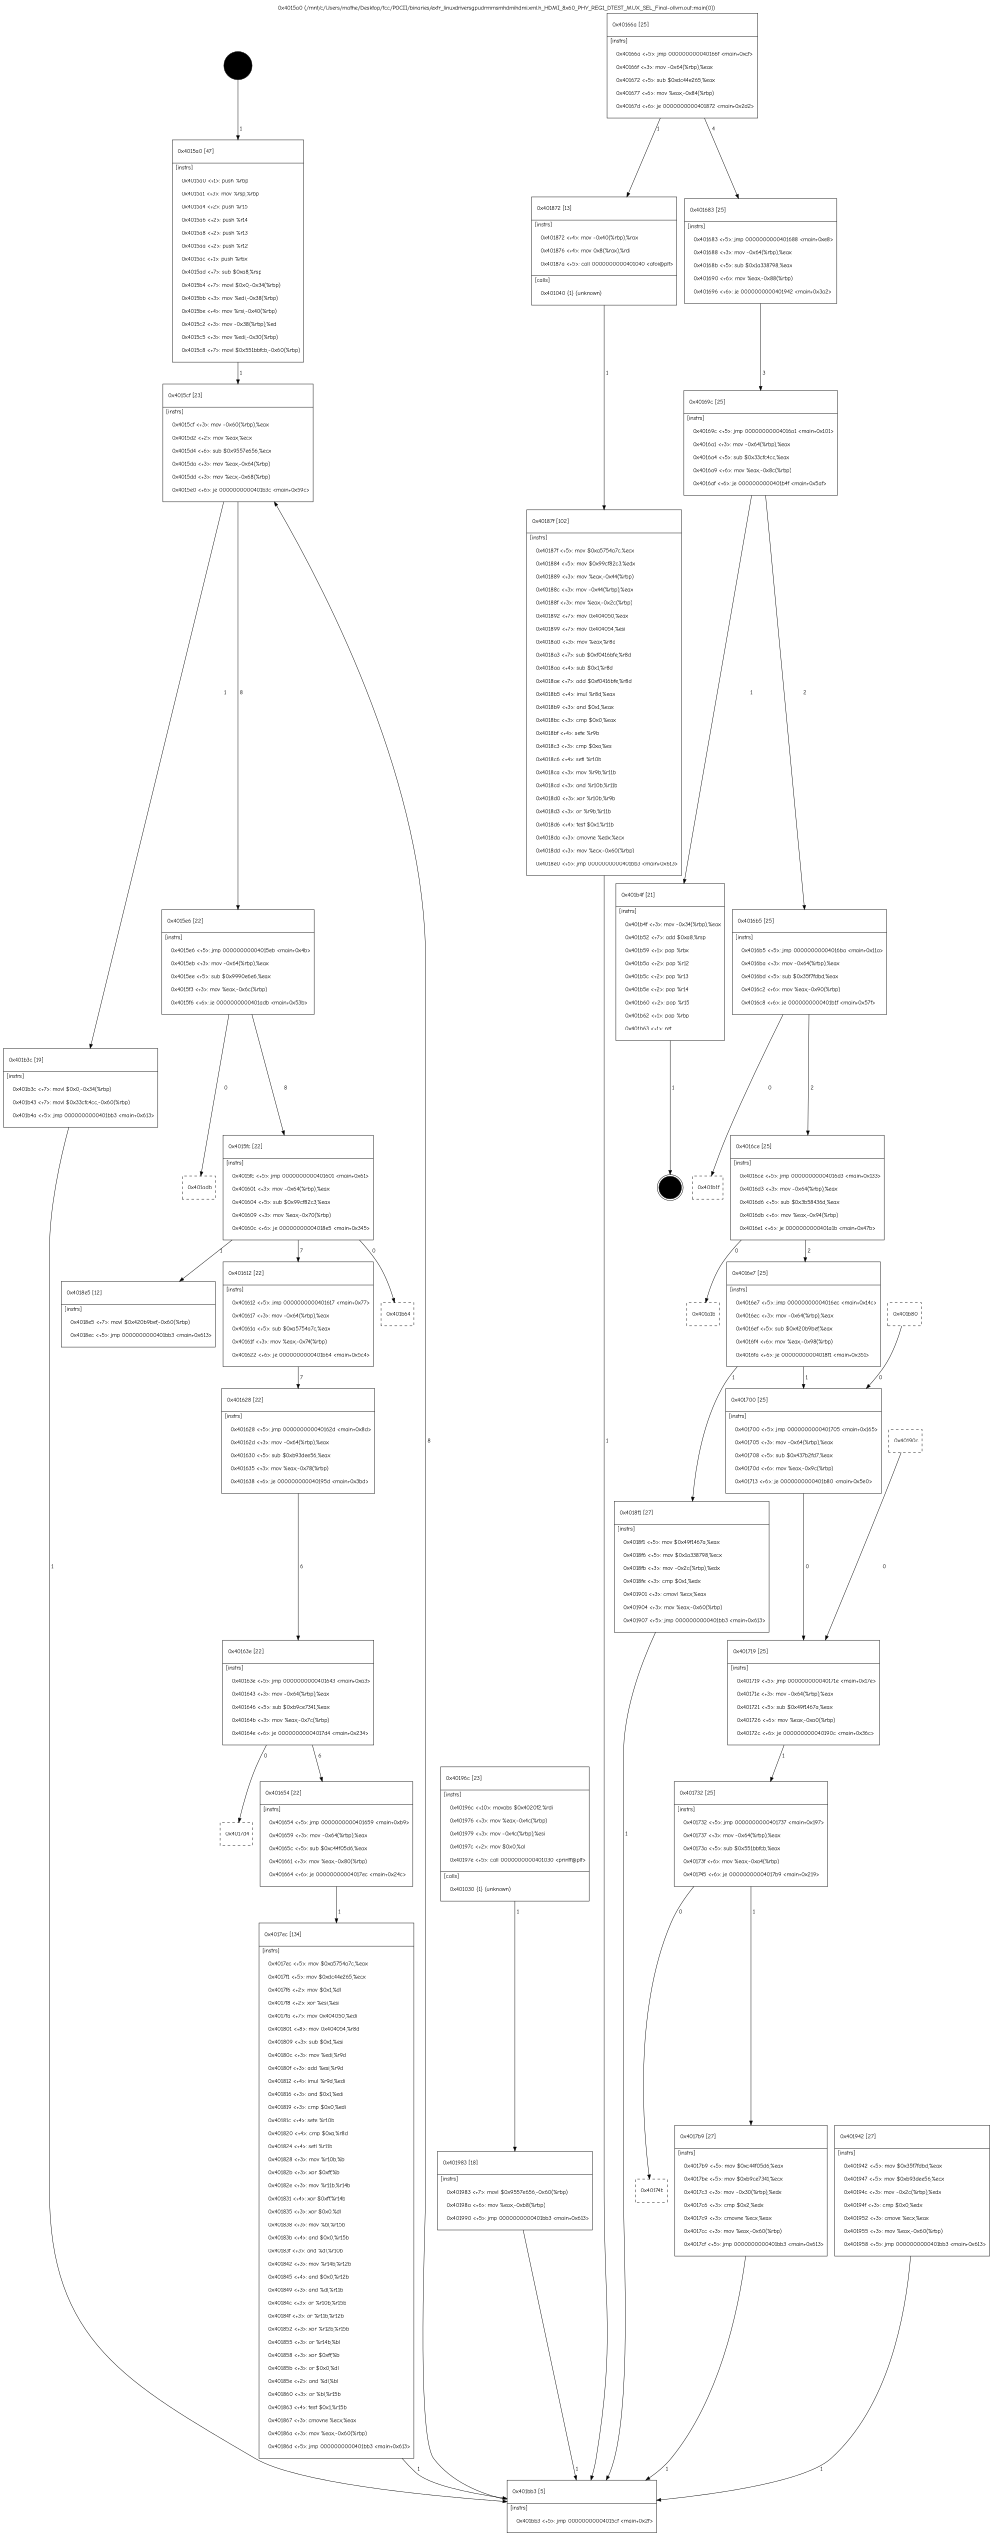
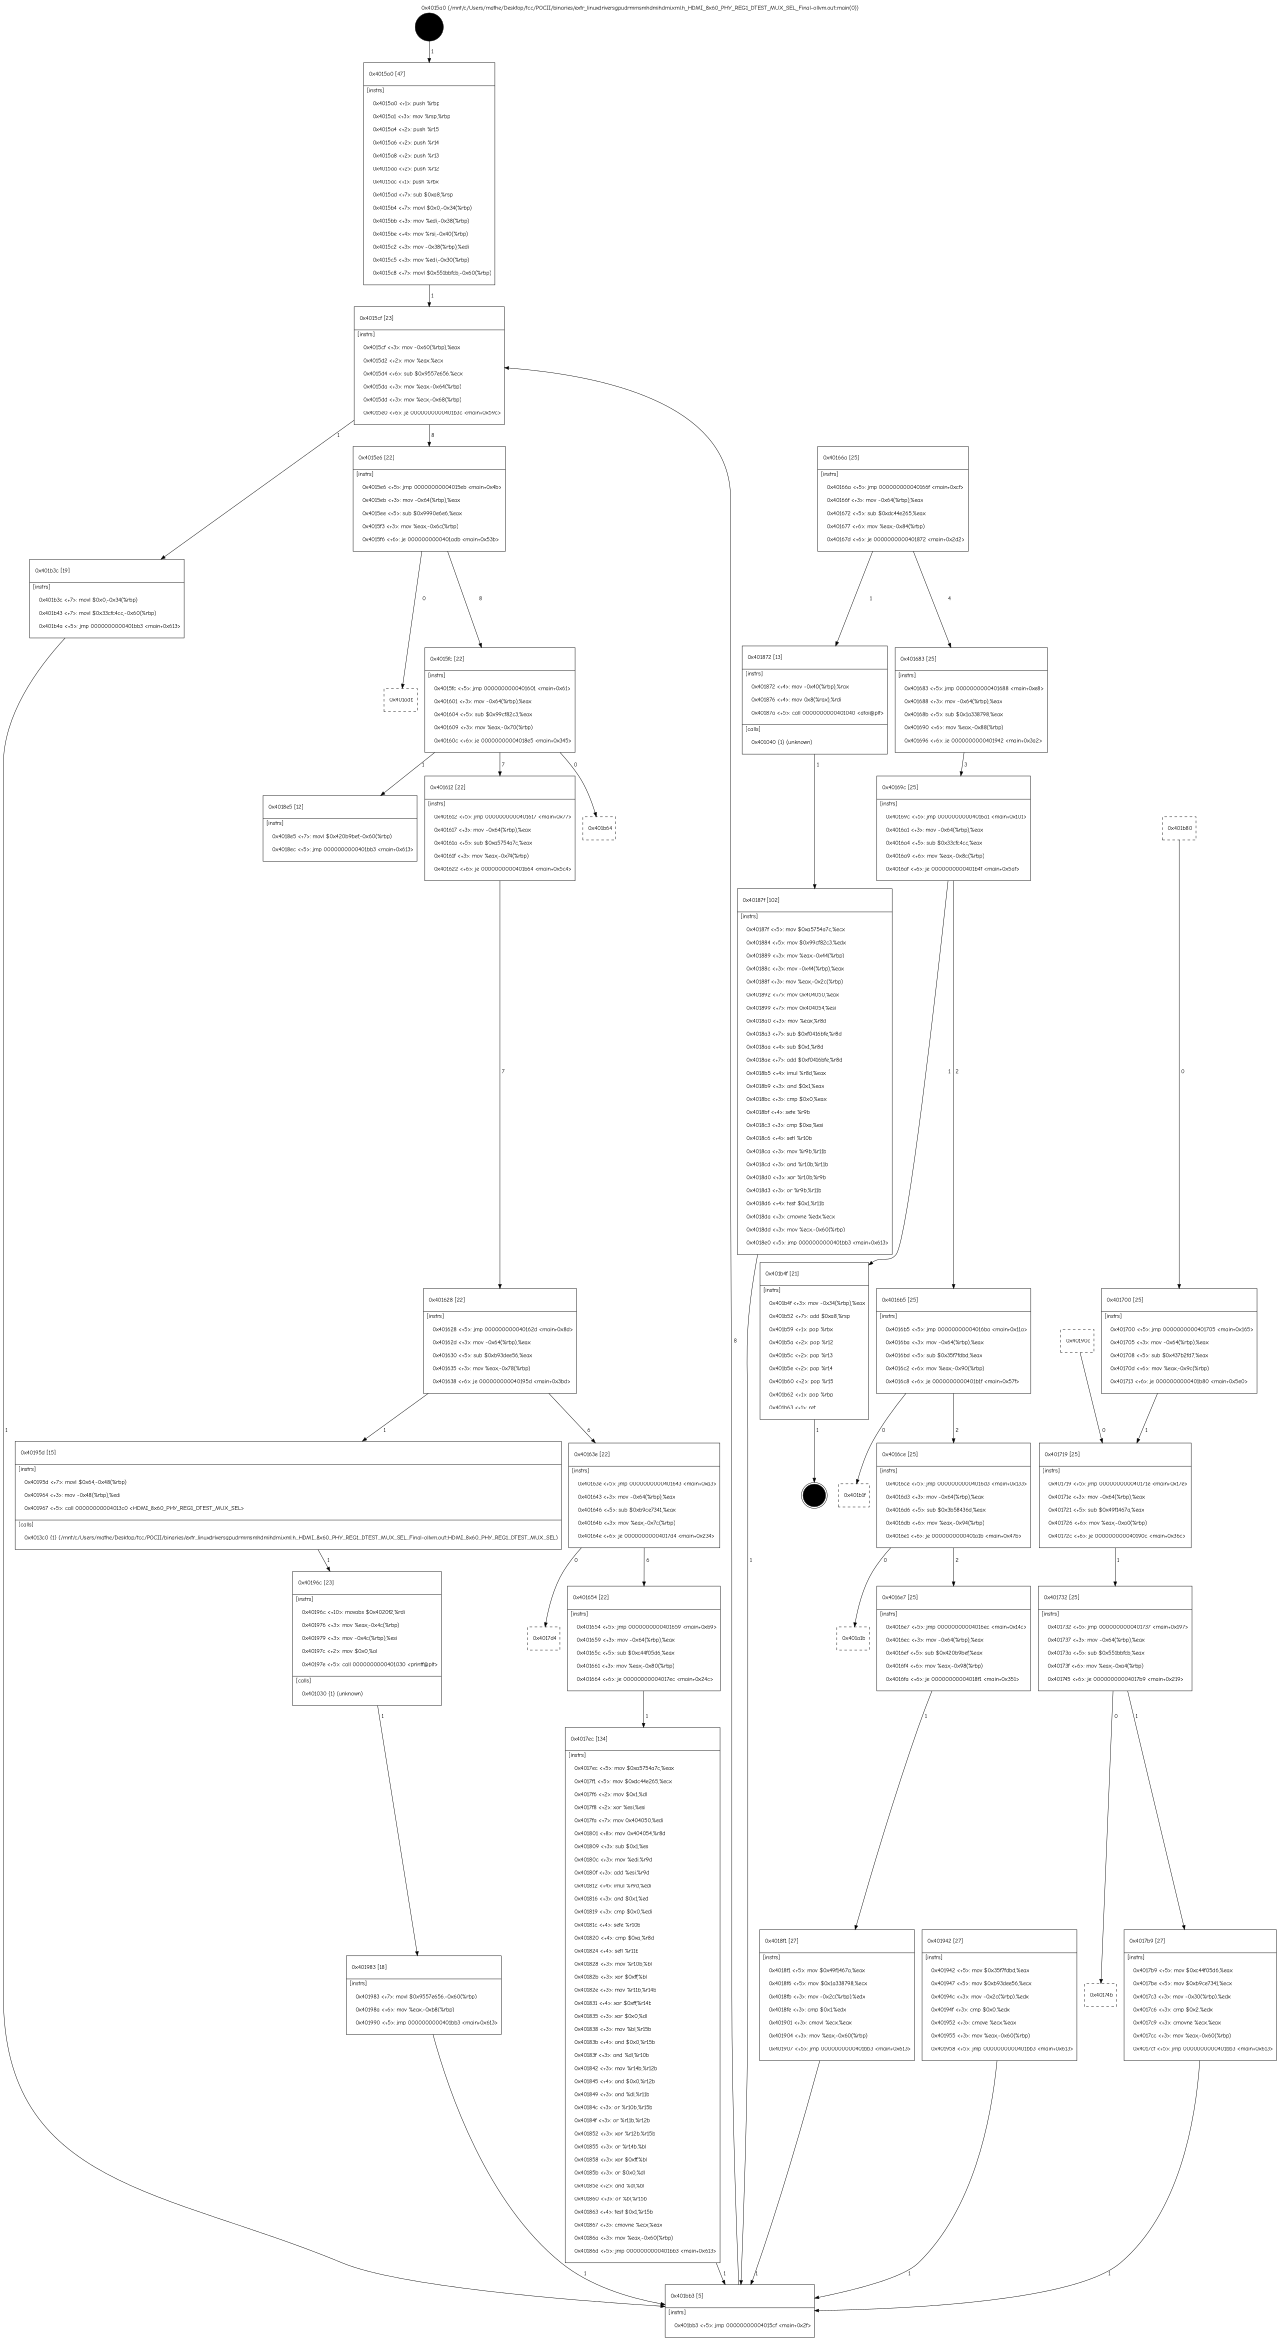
edge "0x4016e7 [25]" -> "0x401700 [25]": removed, label "1"
node "0x40195d [15]": added
edge "0x401700 [25]" -> "0x401719 [25]": label " 0" -> " 1"
